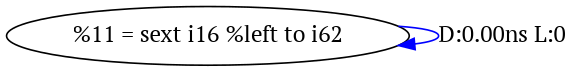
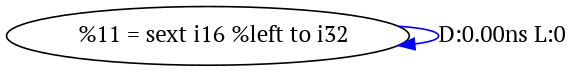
node "%11 = sext i16 %left to i62": label "%11 = sext i16 %left to i62" -> "%11 = sext i16 %left to i32"
